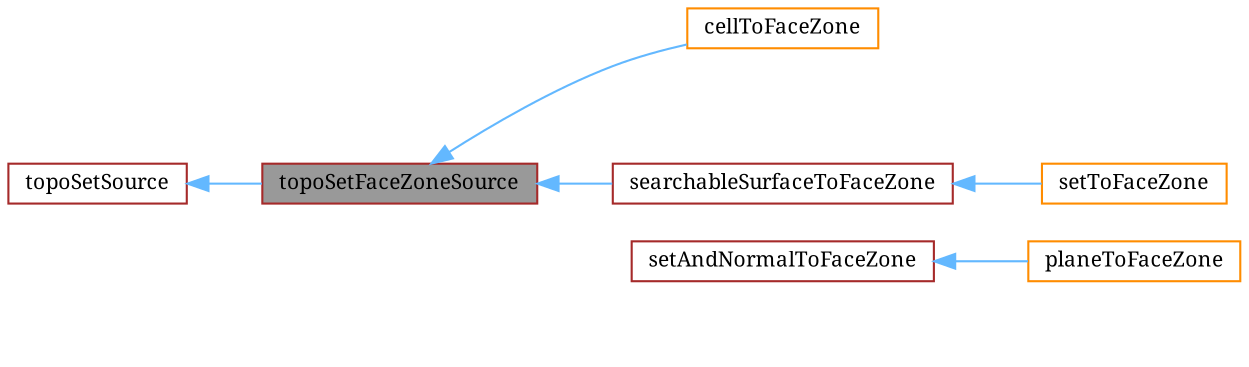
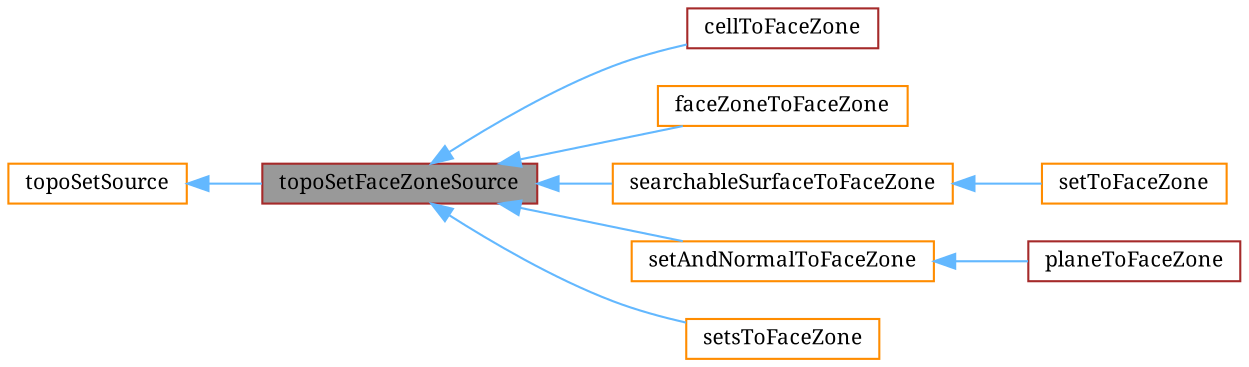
node "cellToFaceZone": color darkorange -> brown
node "faceZoneToFaceZone": added
node "topoSetSource": color brown -> darkorange
node "searchableSurfaceToFaceZone": color brown -> darkorange
edge "setAndNormalToFaceZone" -> "topoSetFaceZoneSource": added
node "setAndNormalToFaceZone": color brown -> darkorange
node "planeToFaceZone": color darkorange -> brown
node "setsToFaceZone": added
